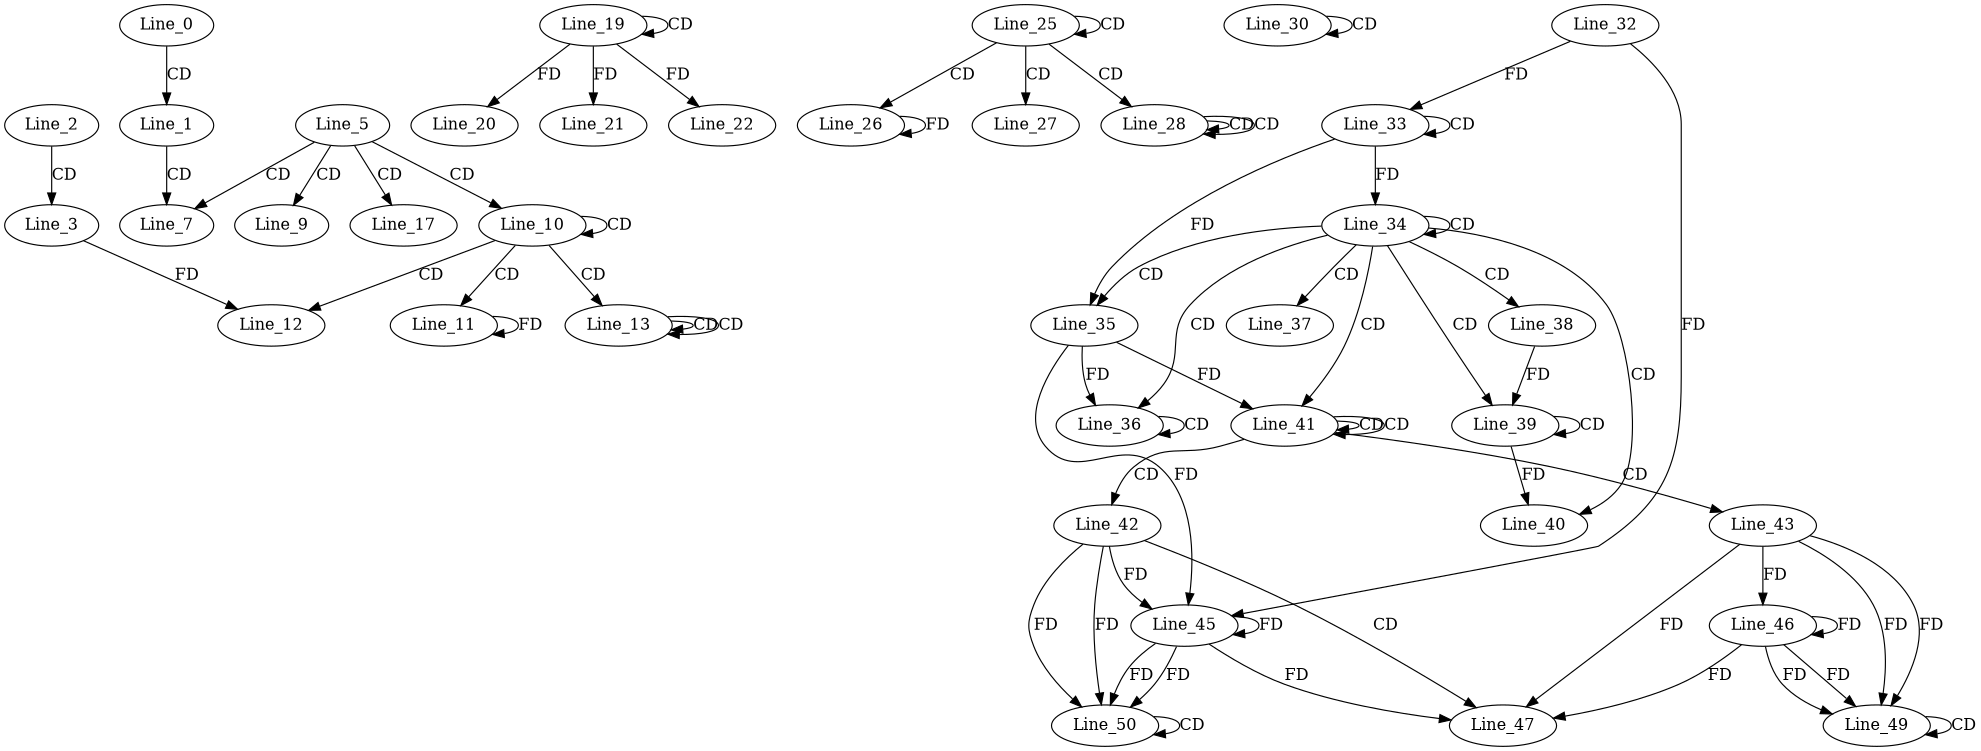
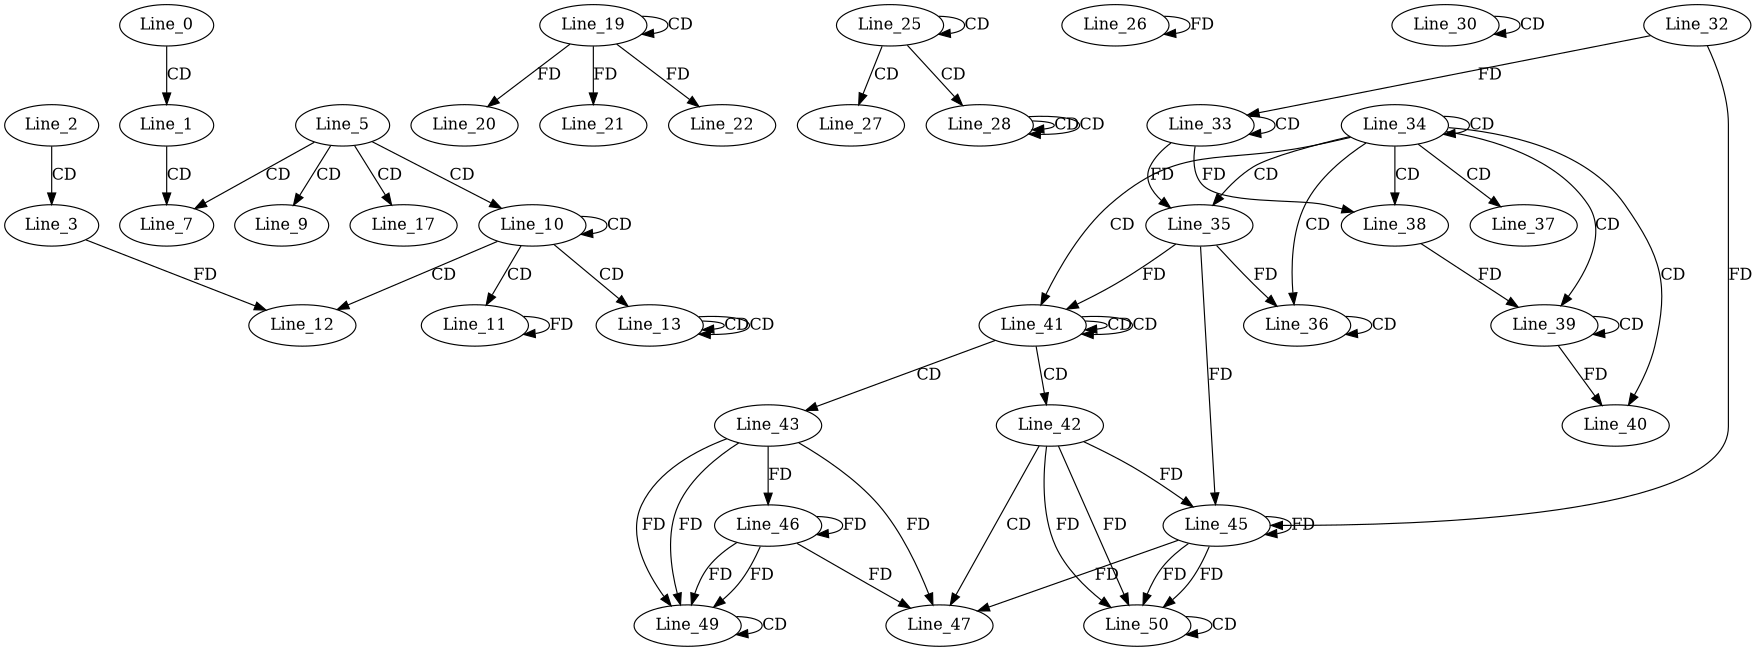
edge "Line_25" -> "Line_26": removed, label "CD"
edge "Line_33" -> "Line_34": now "Line_33" -> "Line_38"
